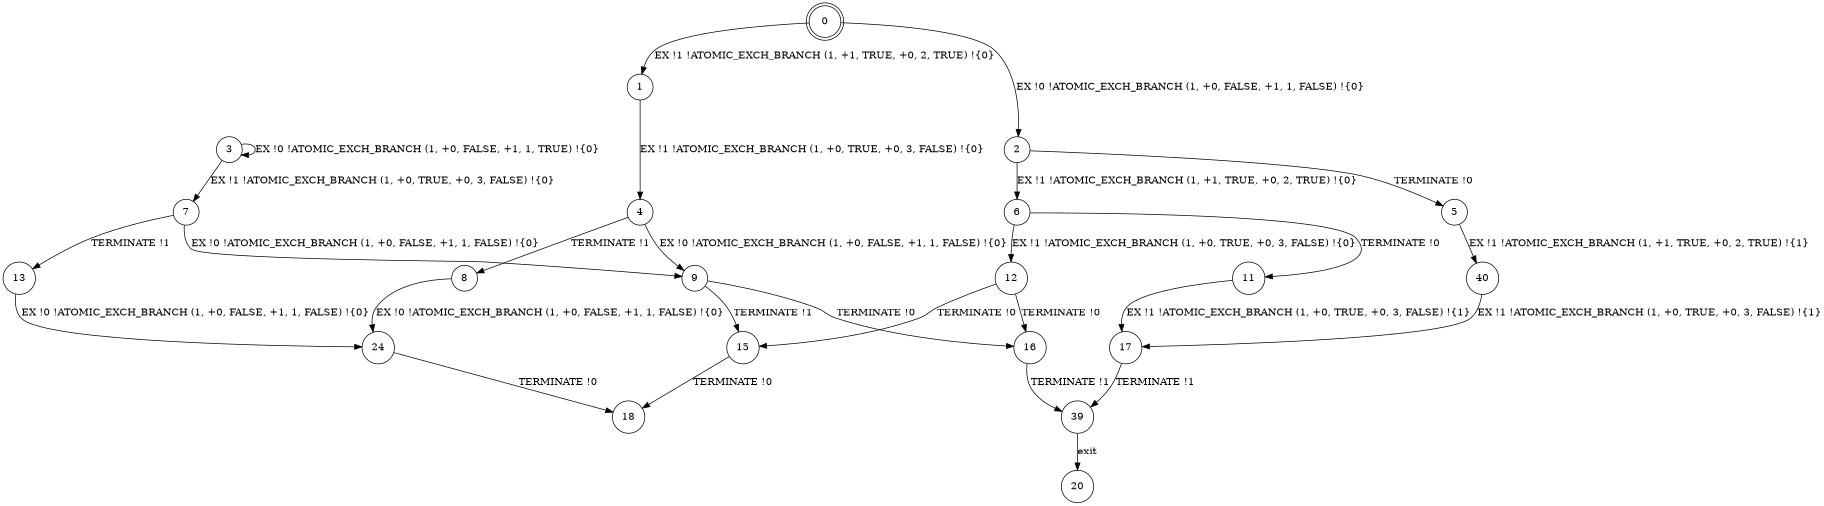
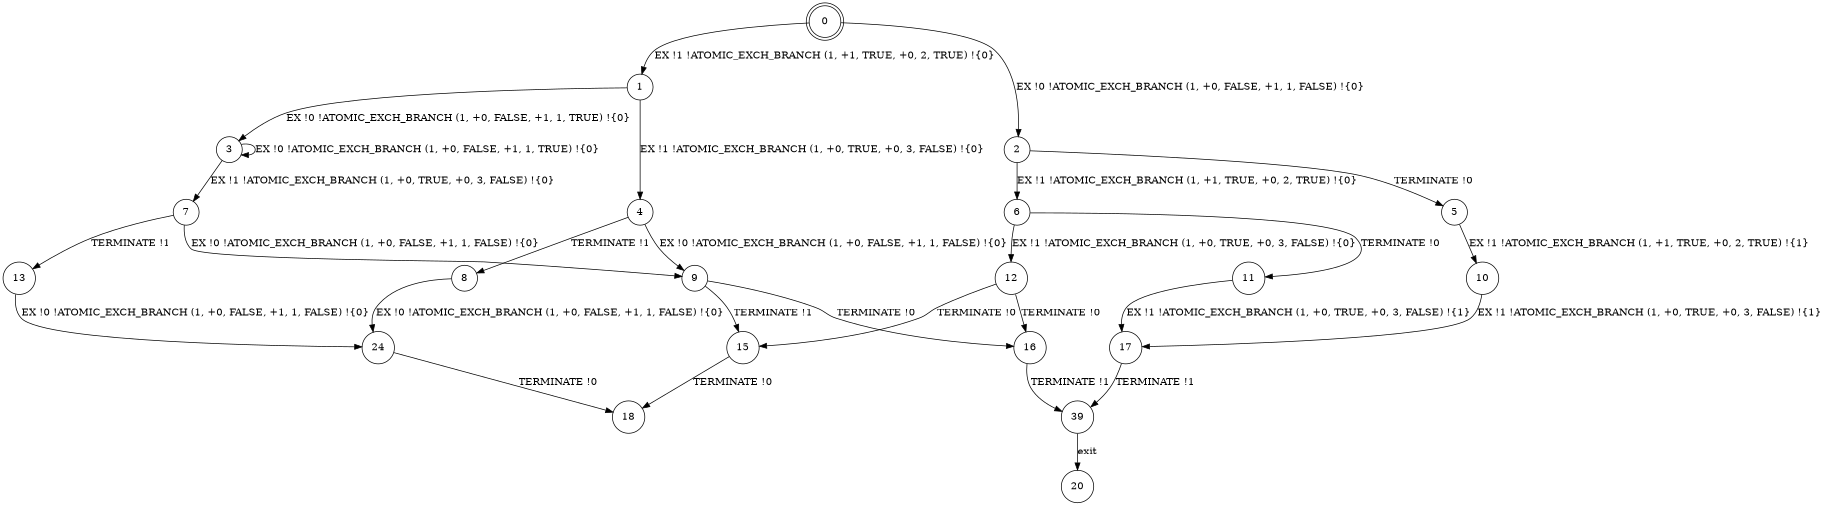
edge "1" -> "3": added, label "EX !0 !ATOMIC_EXCH_BRANCH (1, +0, FALSE, +1, 1, TRUE) !{0}"
node "40": label "40" -> "10"
